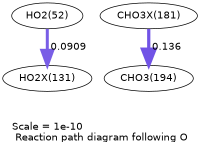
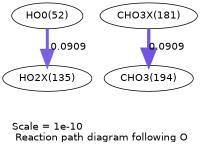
node "HO2(52)": label "HO2(52)" -> "HO0(52)"
edge "CHO3X(181)" -> "CHO3(194)": label " 0.136" -> " 0.0909"
node "HO2X(131)": label "HO2X(131)" -> "HO2X(135)"
